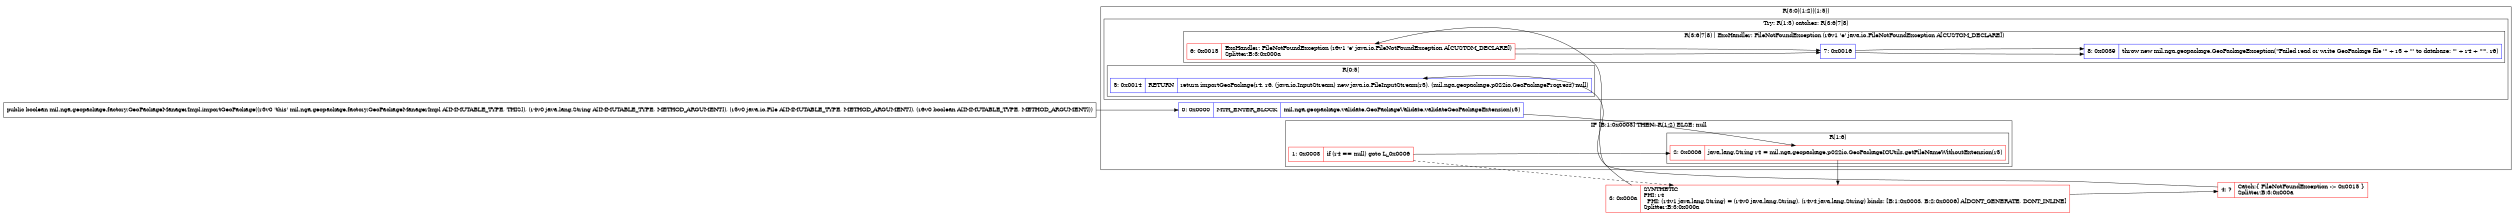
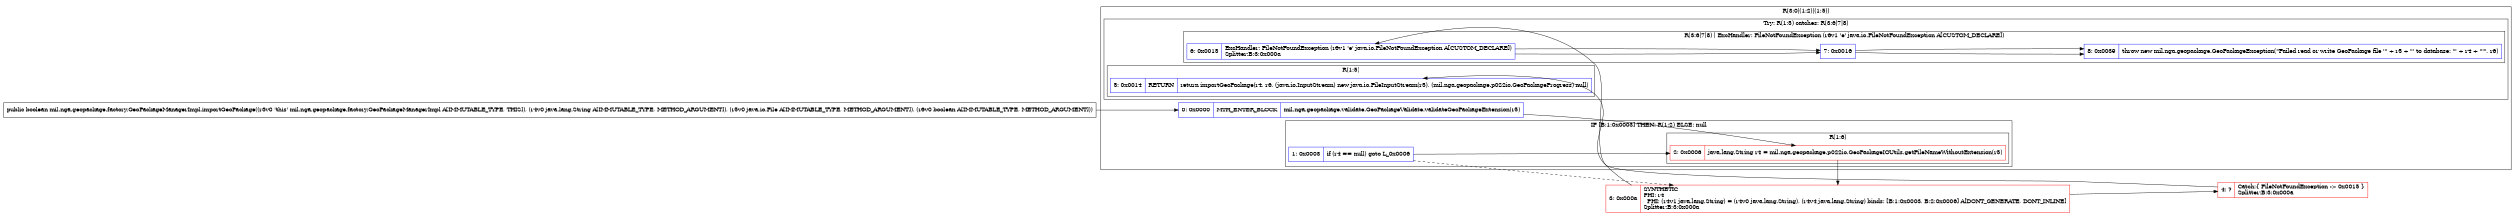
node "6: 0x0015": color red -> blue
cluster "R(0:5)": label "R(0:5)" -> "R(1:5)"
node "1: 0x0003": color red -> blue
